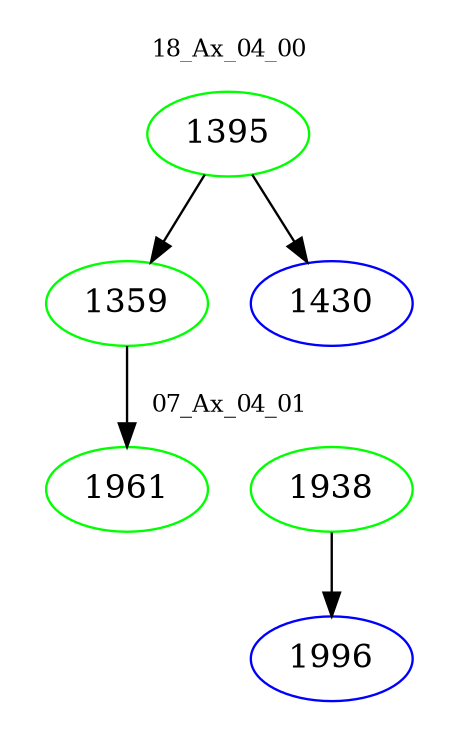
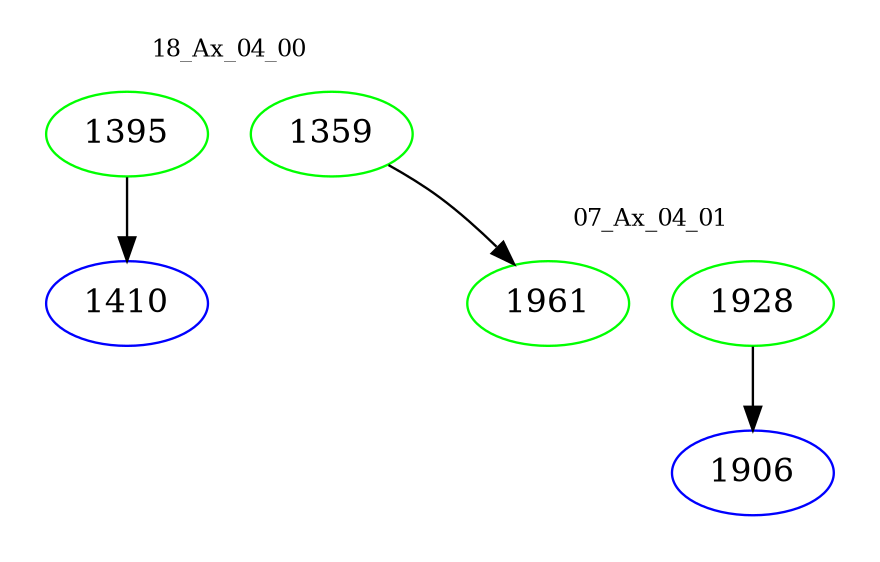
edge "1395" -> "1359": removed
node "1430": label "1430" -> "1410"
node "1938": label "1938" -> "1928"
node "1996": label "1996" -> "1906"
